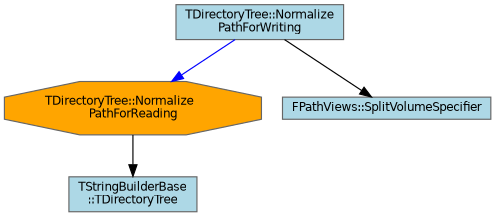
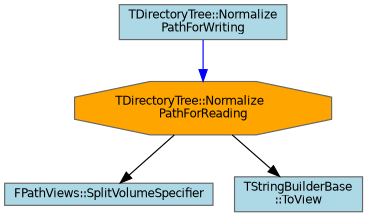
edge "TDirectoryTree::Normalize PathForWriting" -> "FPathViews::SplitVolumeSpecifier": now "TDirectoryTree::Normalize PathForReading" -> "FPathViews::SplitVolumeSpecifier"
node "TStringBuilderBase ::TDirectoryTree": label "TStringBuilderBase ::TDirectoryTree" -> "TStringBuilderBase ::ToView"
